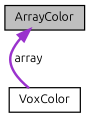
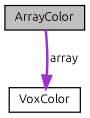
edge "VoxColor" -> "ArrayColor": reversed
